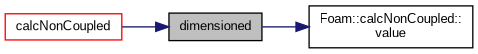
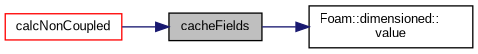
node "dimensioned": label "dimensioned" -> "cacheFields"
node "Foam::calcNonCoupled:: value": label "Foam::calcNonCoupled:: value" -> "Foam::dimensioned:: value"
